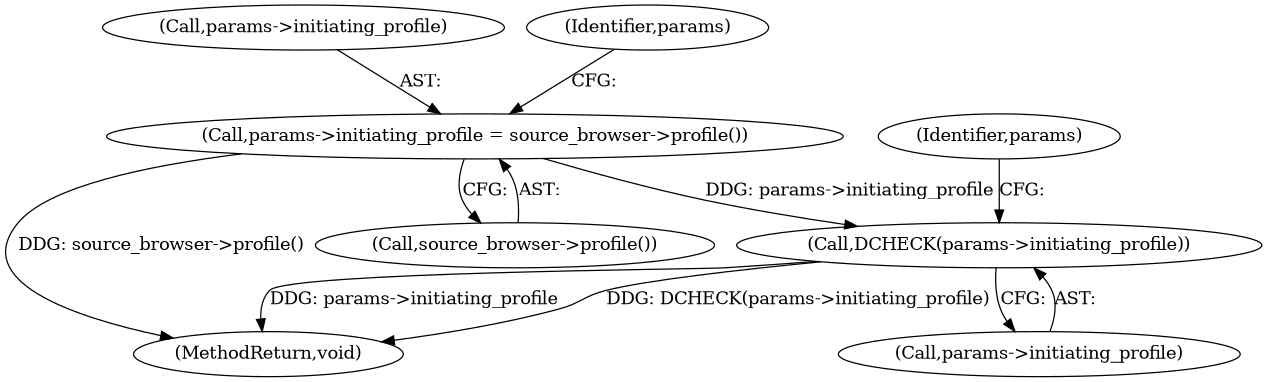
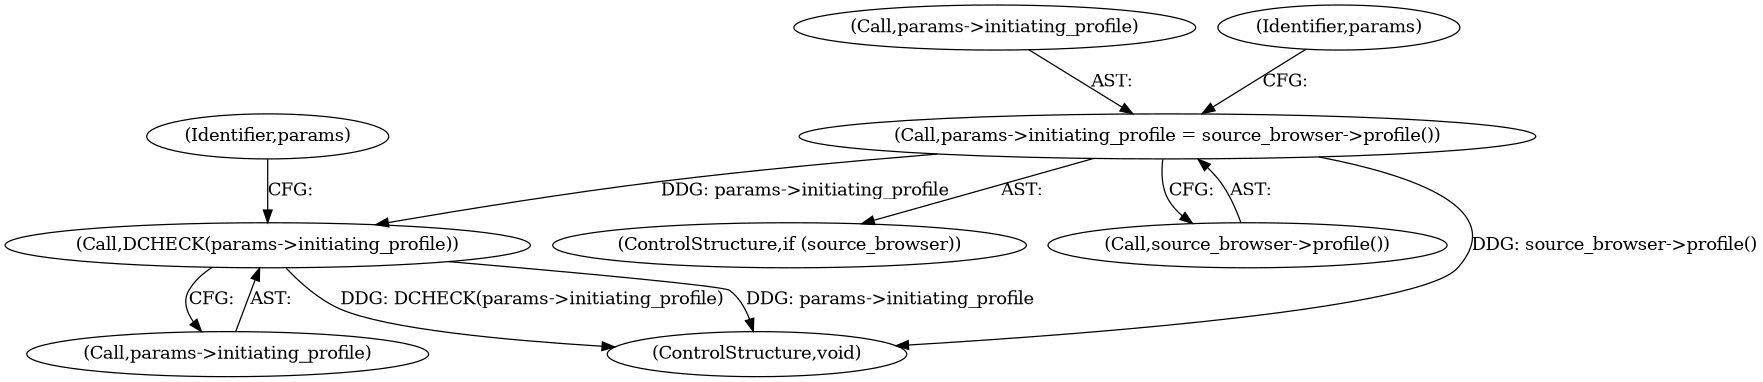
node "(ControlStructure,if (source_browser))": added
node "(MethodReturn,void)": label "(MethodReturn,void)" -> "(ControlStructure,void)"
